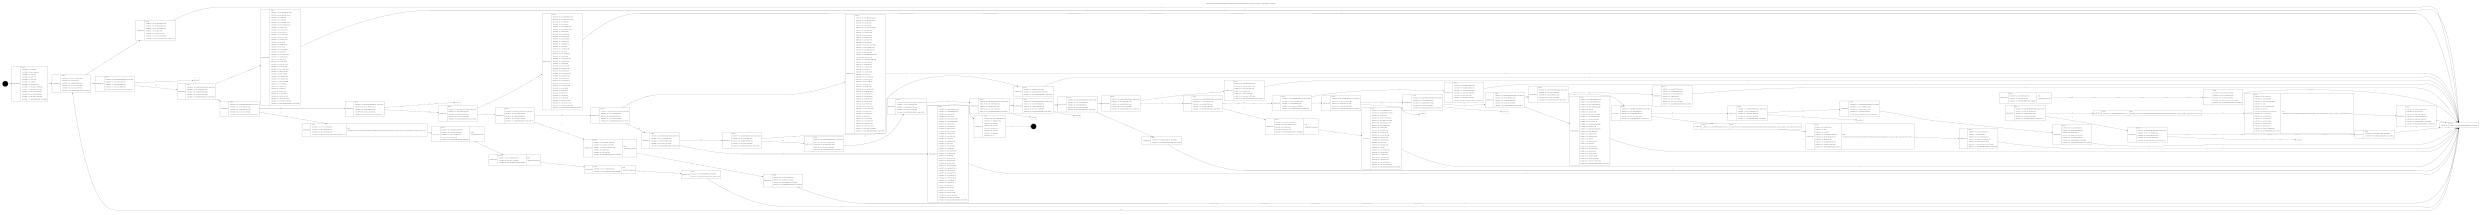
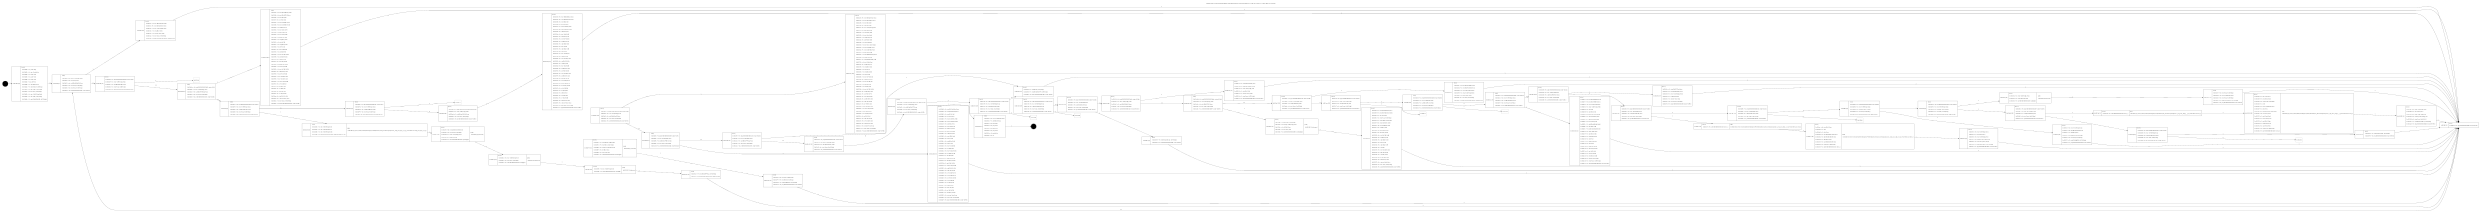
edge "0x401c54 [25]" -> "0x401c6d [25]": now "0x401c54 [25]" -> "0x4023f6 [19]"
node "0x401d99 [25]": added
node "0x401bbe [25]": removed
